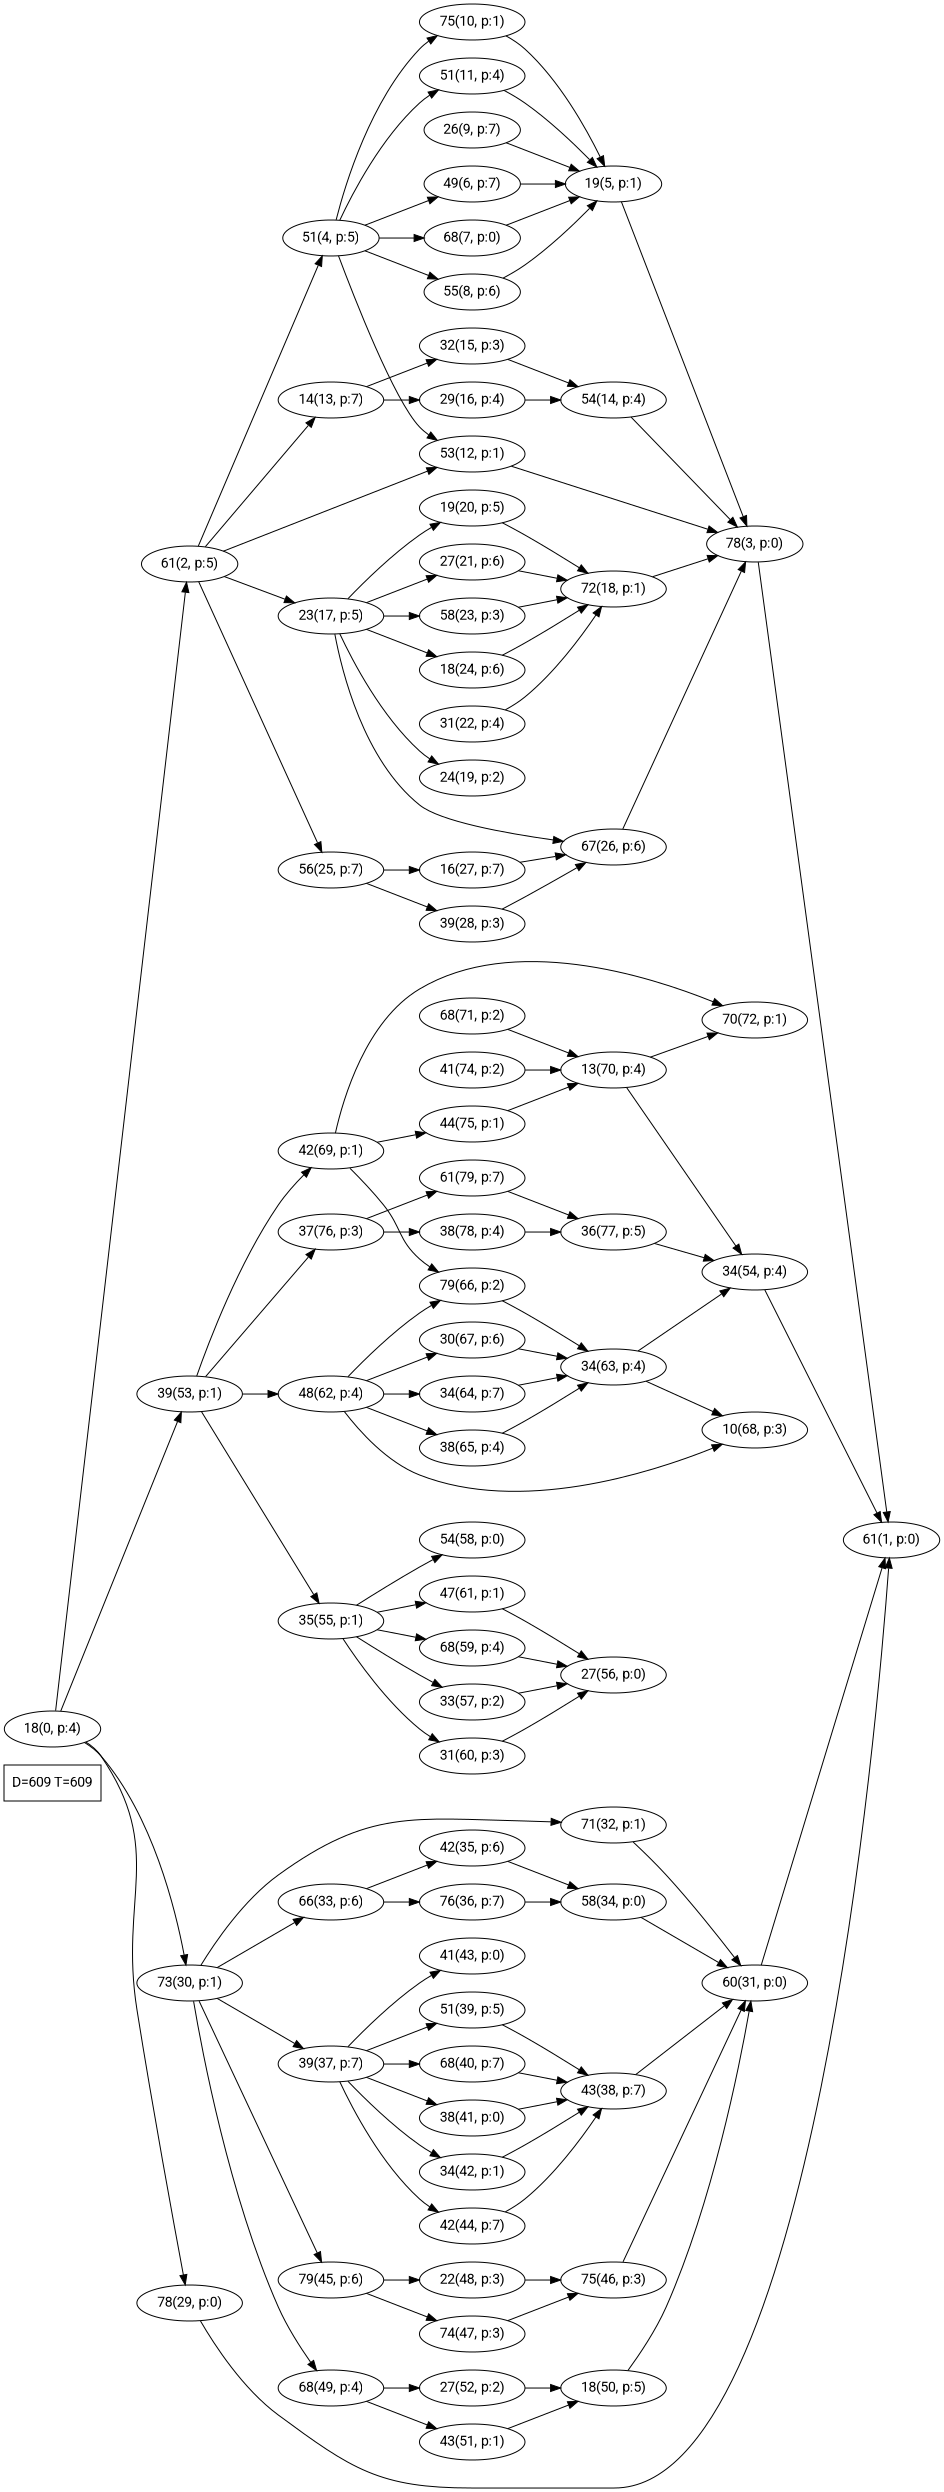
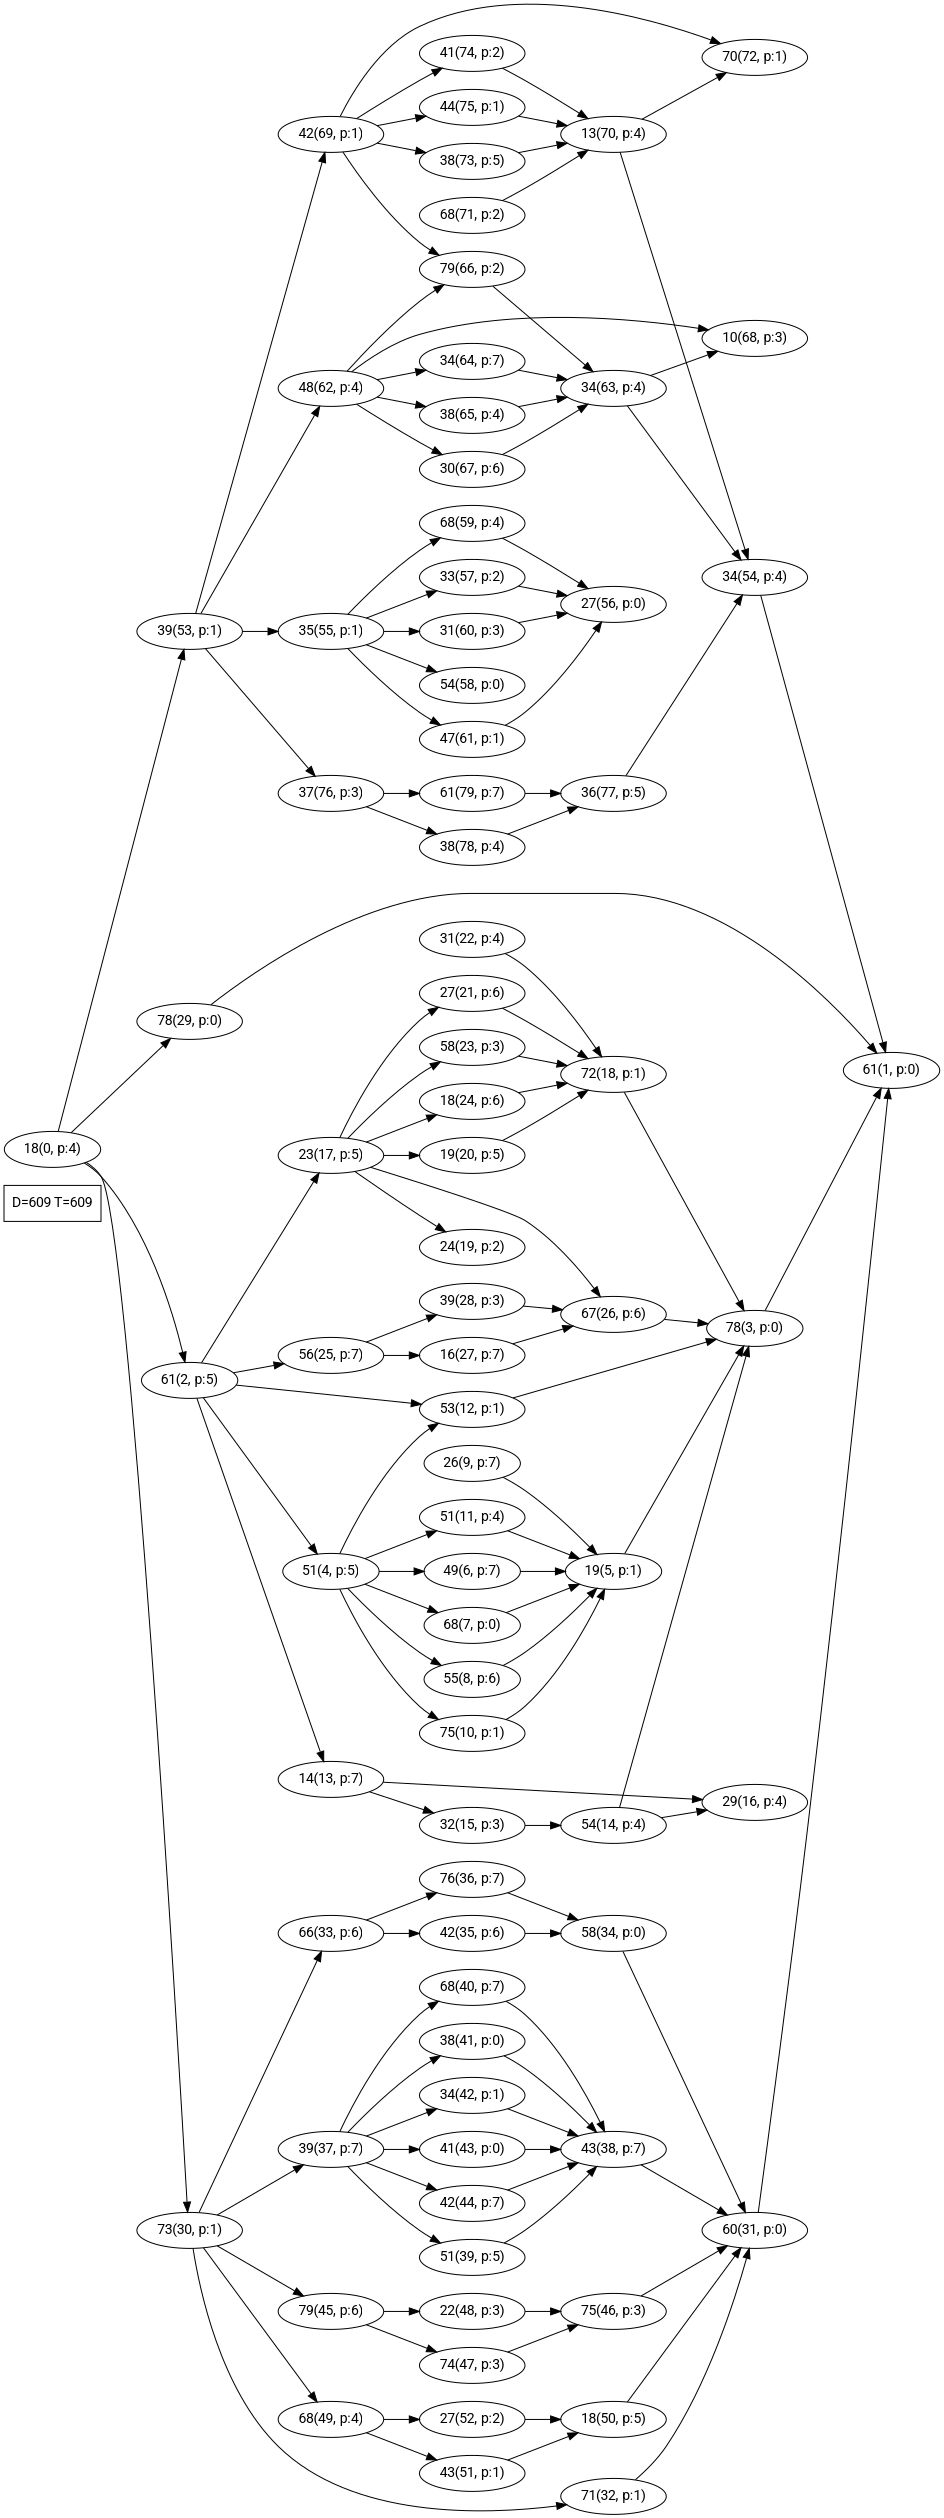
edge "42(69, p:1)" -> "41(74, p:2)": added
node "38(73, p:5)": added
edge "29(16, p:4)" -> "54(14, p:4)": reversed
edge "41(43, p:0)" -> "43(38, p:7)": added
